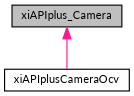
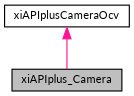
edge "xiAPIplusCameraOcv" -> "xiAPIplus_Camera": reversed
